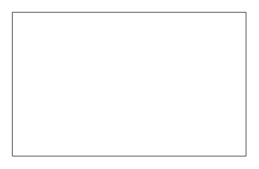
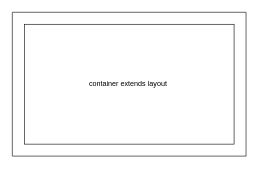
node "container extends layout": added
